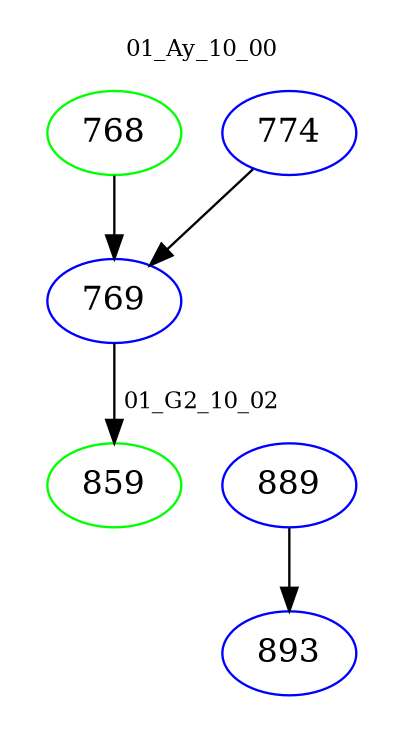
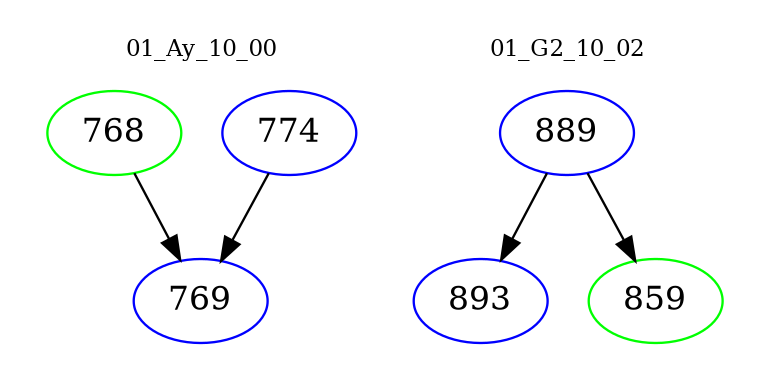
edge "769" -> "859": now "889" -> "859"
